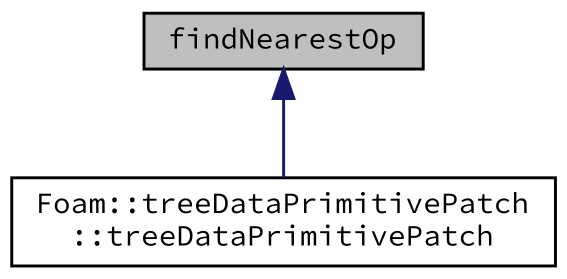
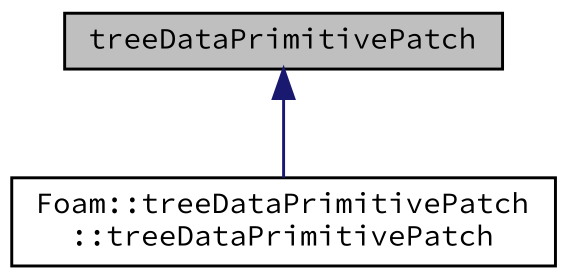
node "findNearestOp": label "findNearestOp" -> "treeDataPrimitivePatch"
